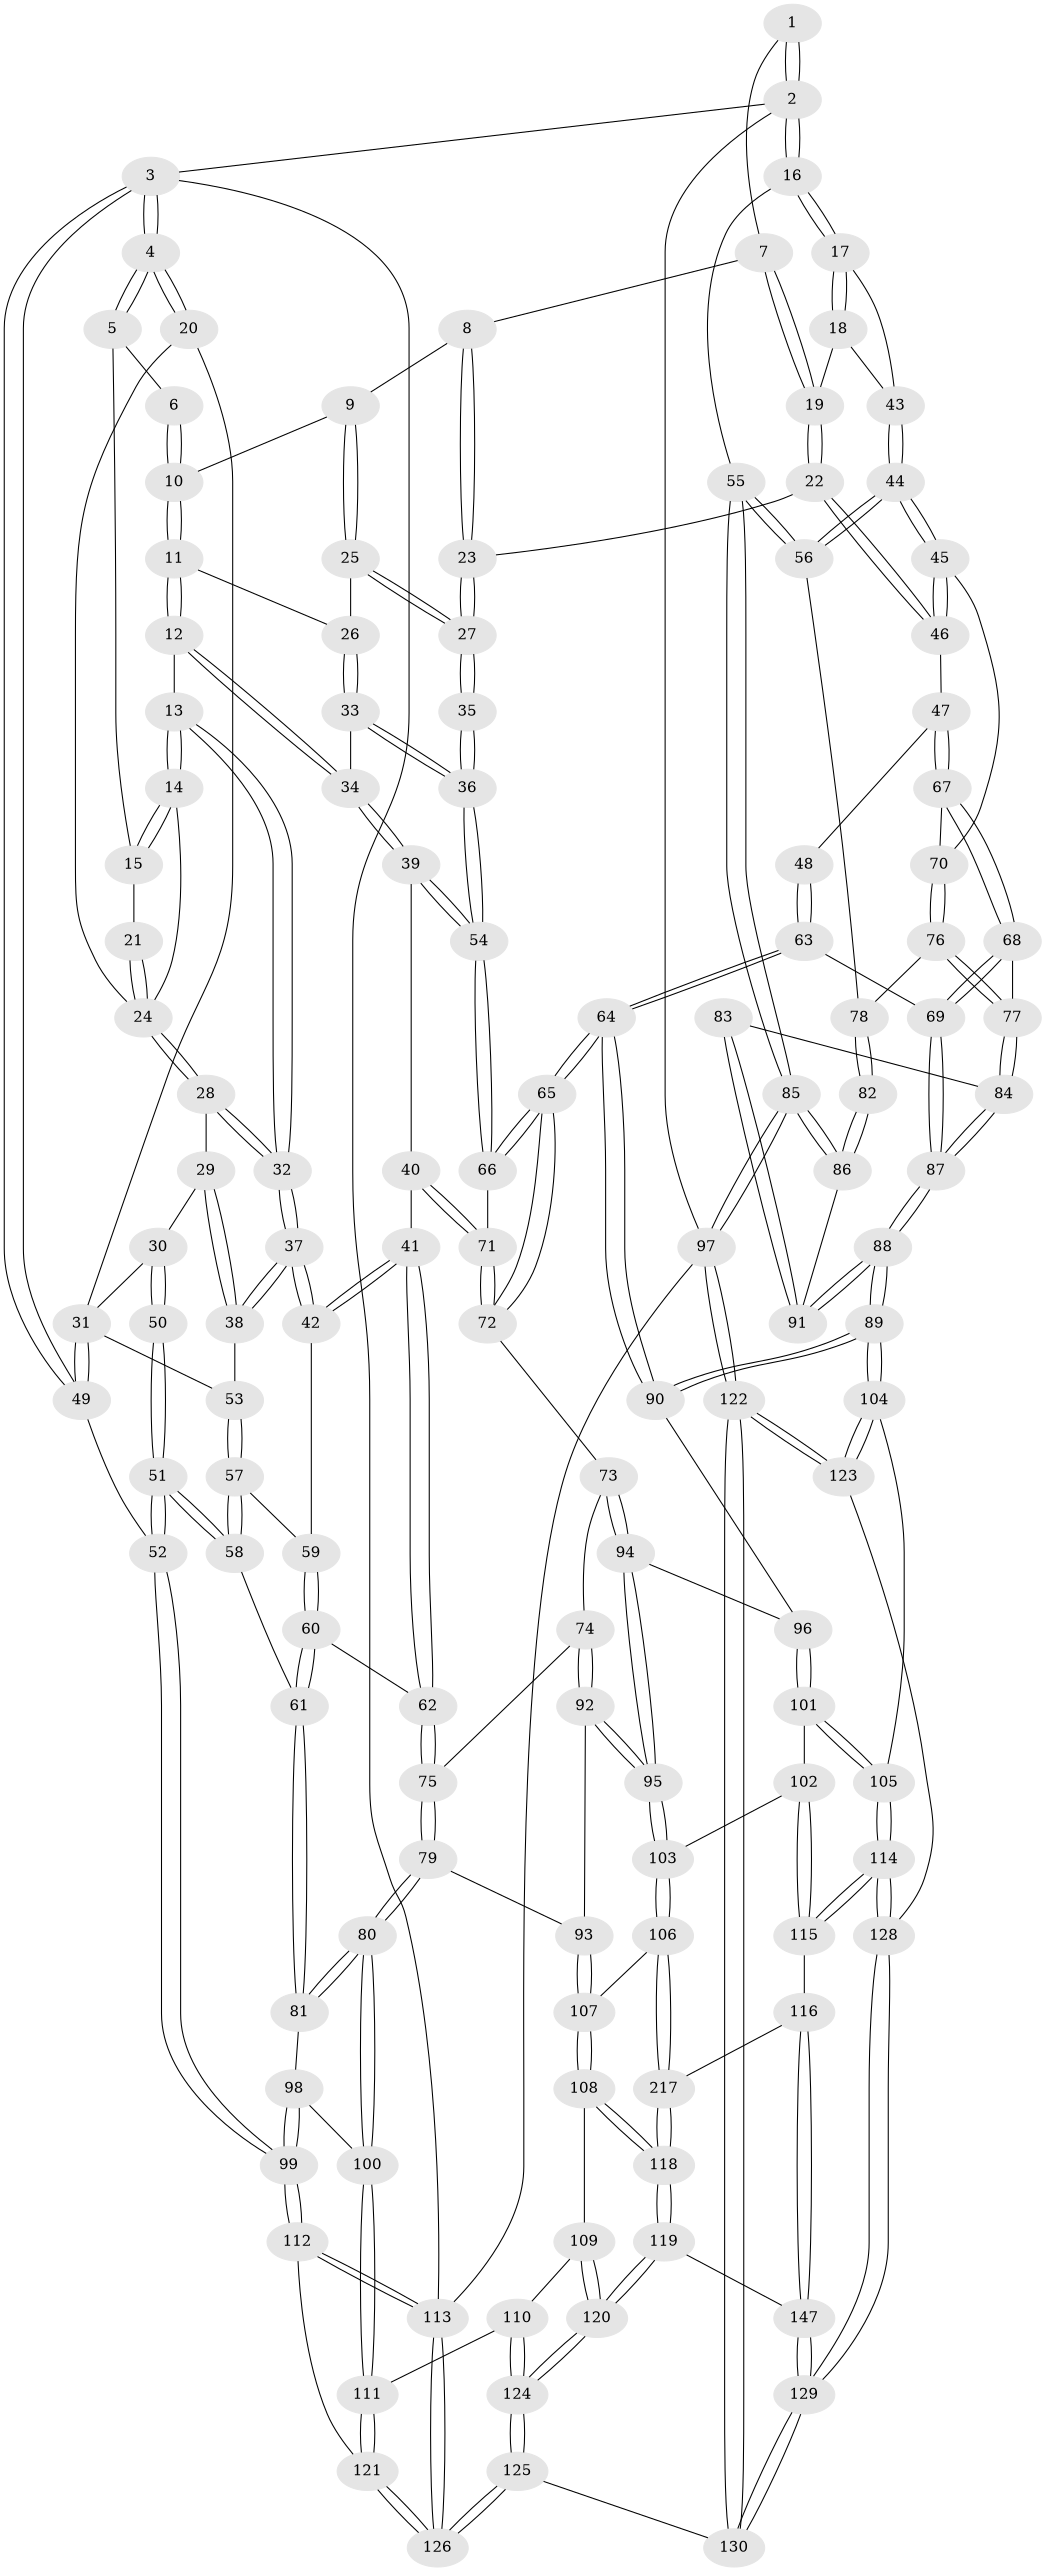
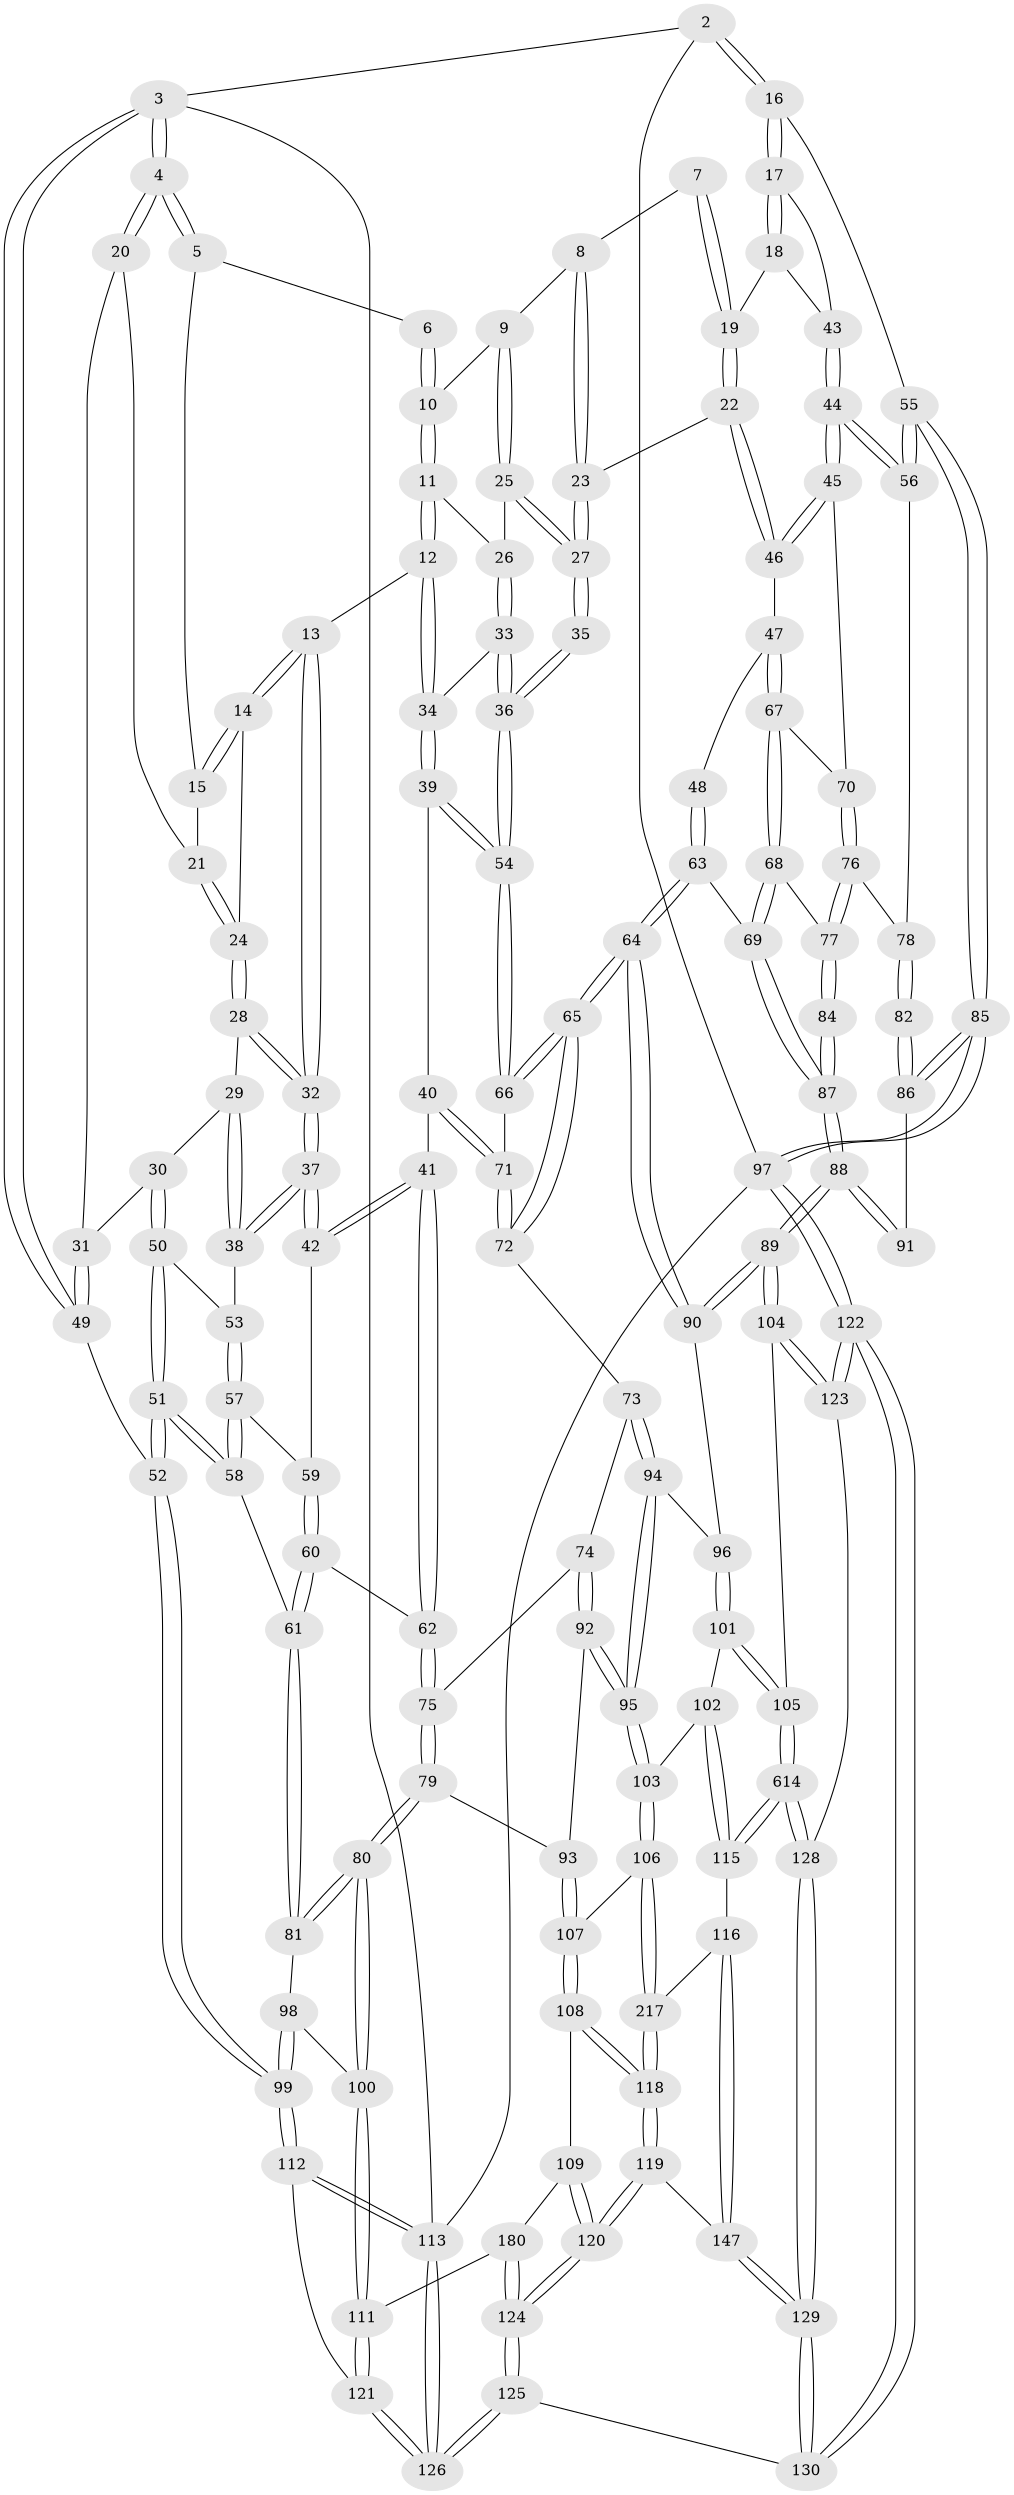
node "1": removed
edge "20" -- "24": now "20" -- "21"
node "83": removed
edge "31" -- "53": now "50" -- "53"
node "114": label "114" -> "614"
node "110": label "110" -> "180"
